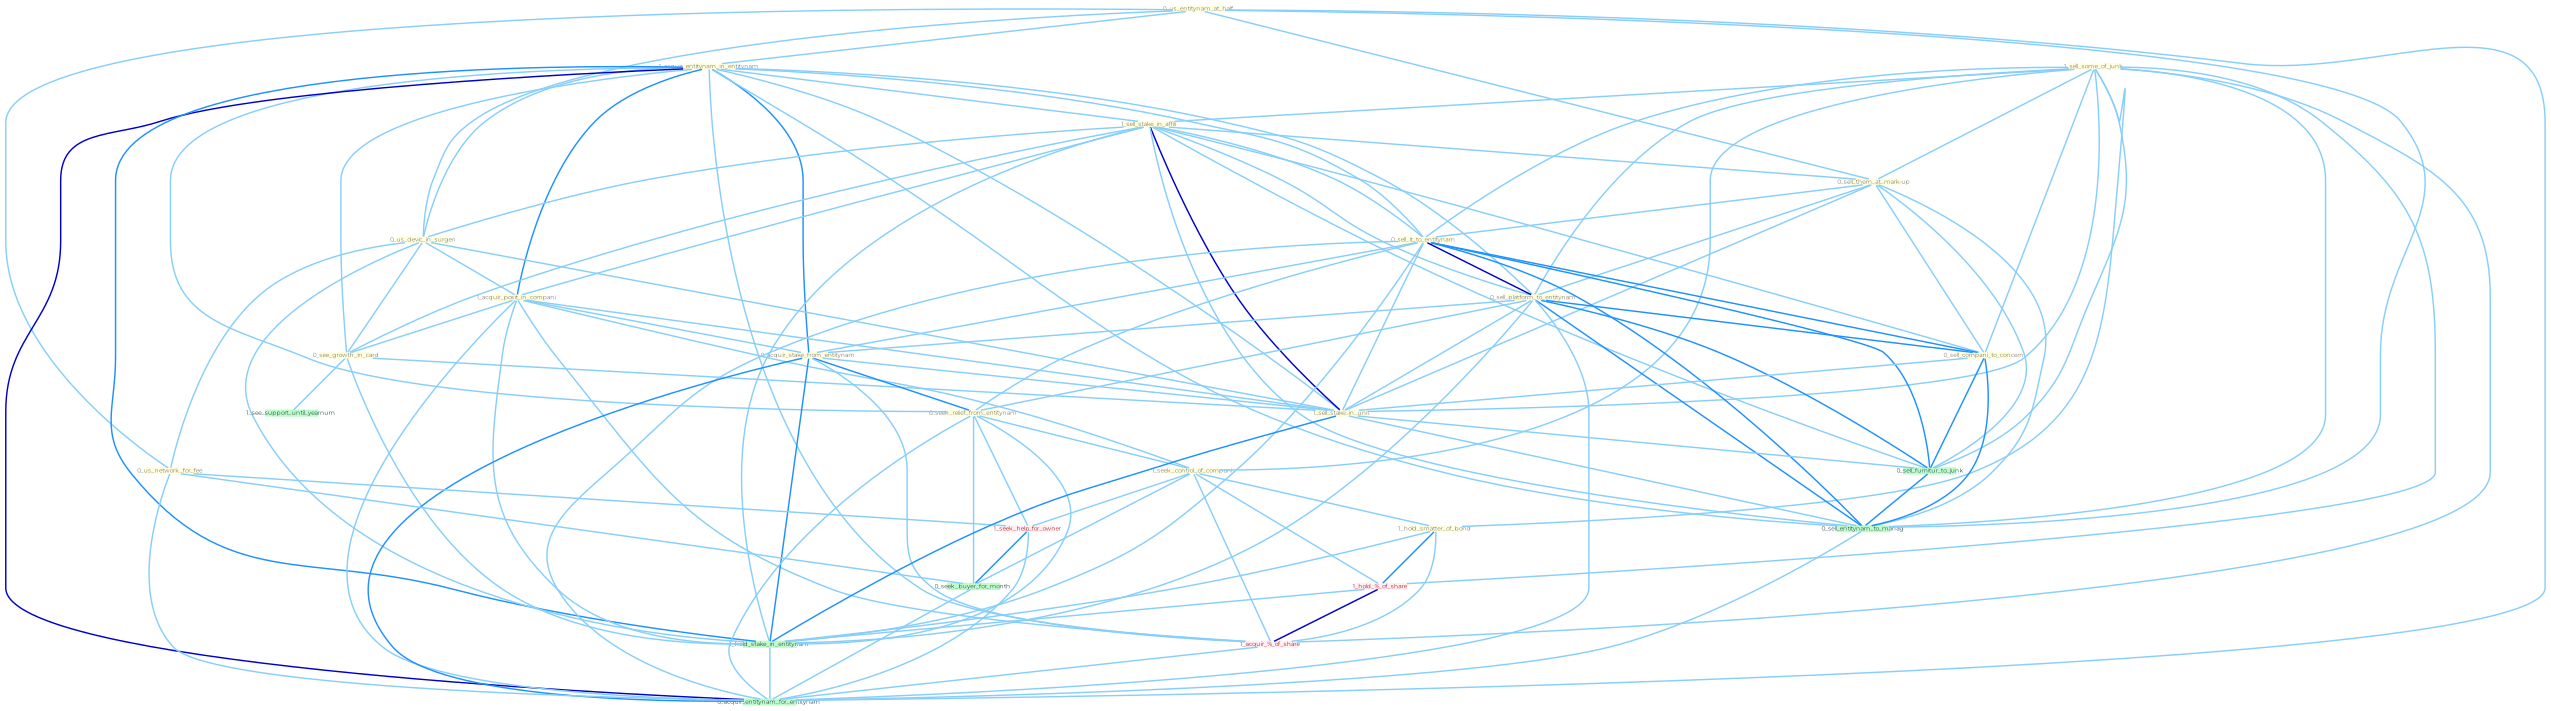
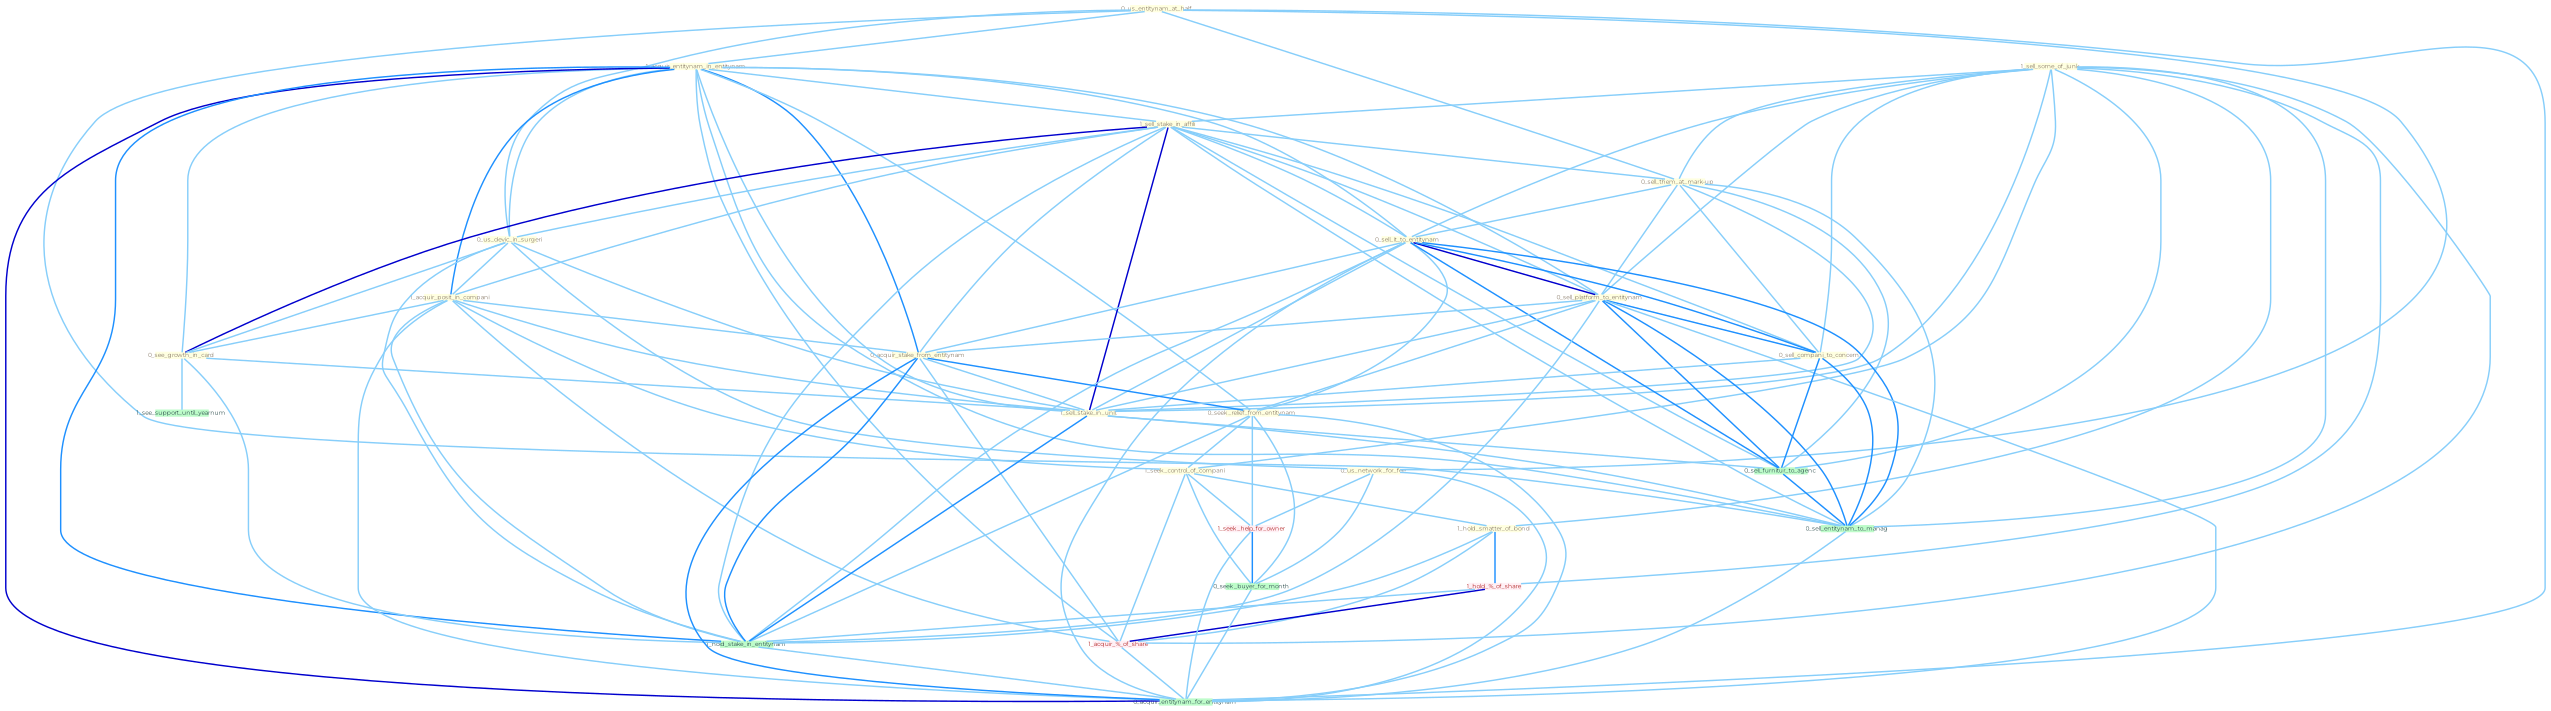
edge "1_sell_stake_in_affili" -- "0_see_growth_in_card": color #87cefa -> #0000cd
edge "1_sell_stake_in_affili" -- "0_acquir_stake_from_entitynam": added
node "0_sell_furnitur_to_junk": label "0_sell_furnitur_to_junk" -> "0_sell_furnitur_to_agenc"
edge "1_seek_control_of_compani" -- "1_hold_%_of_share": removed
